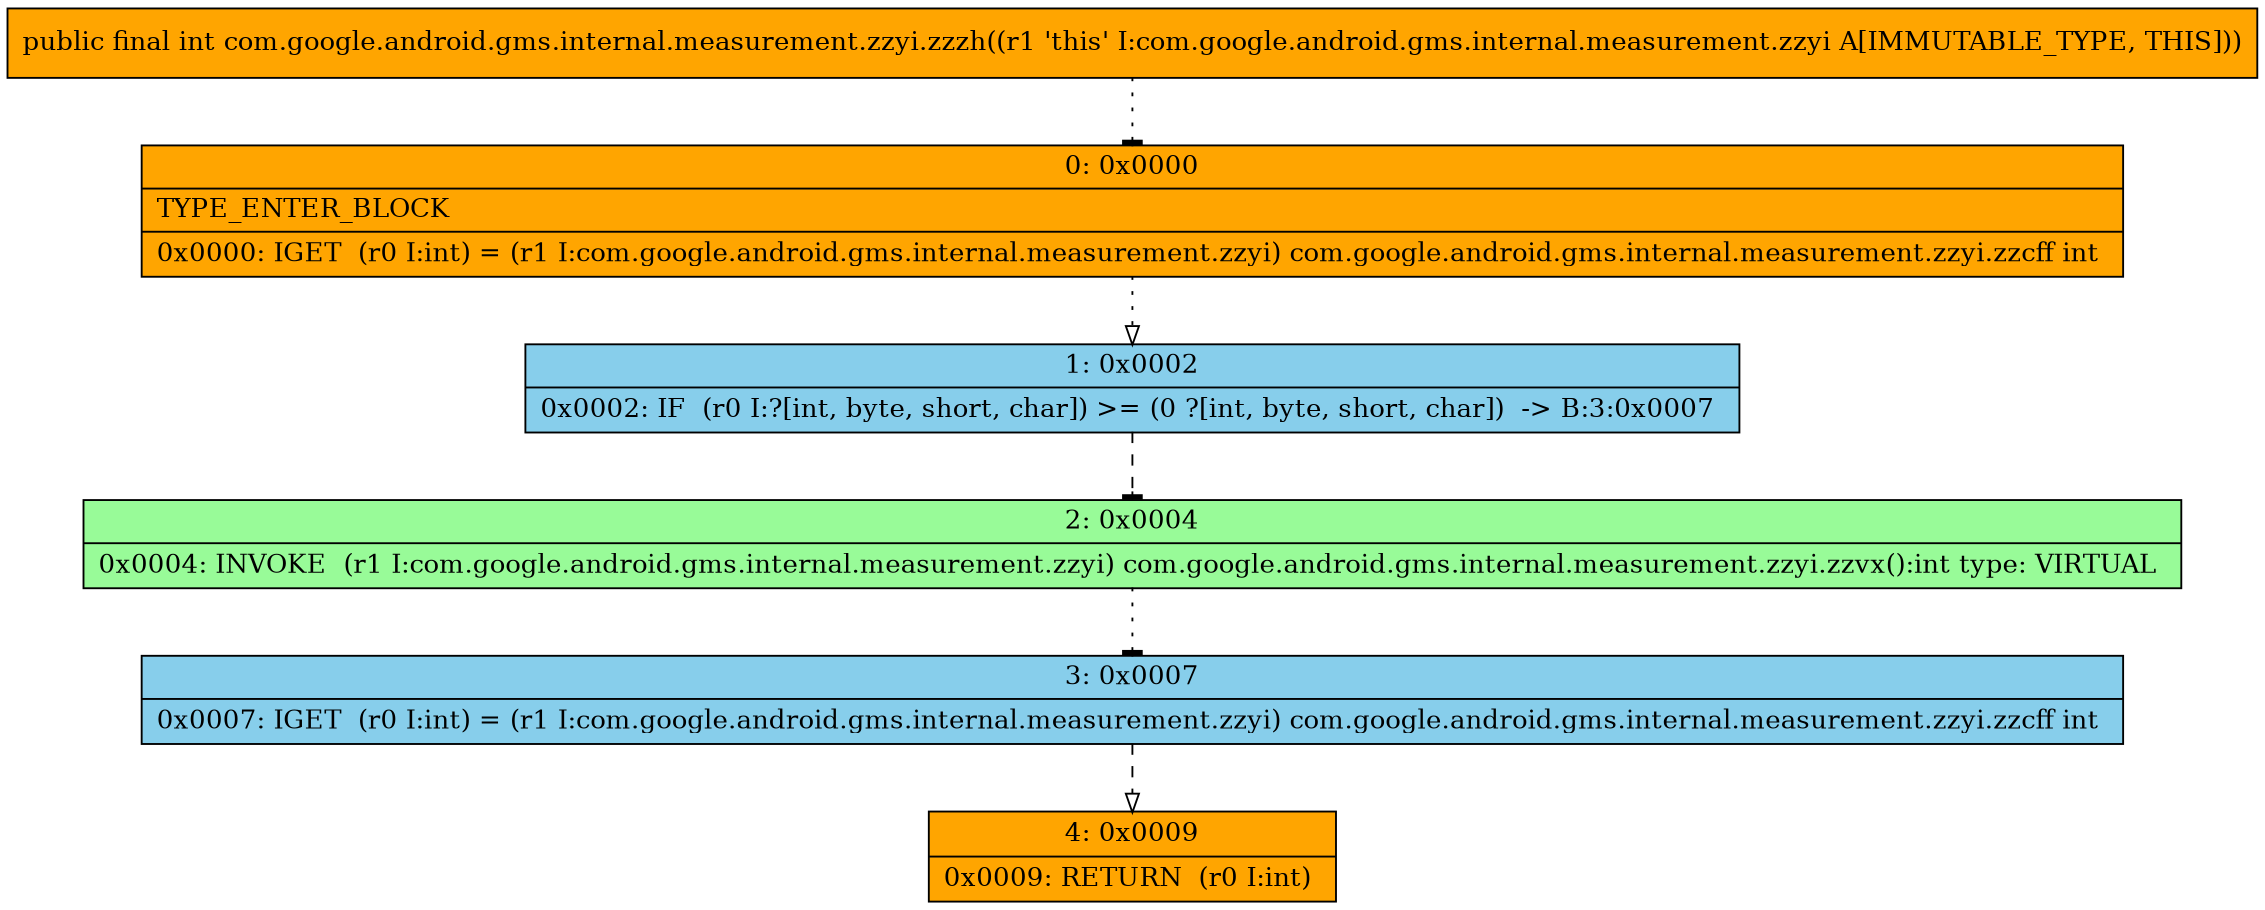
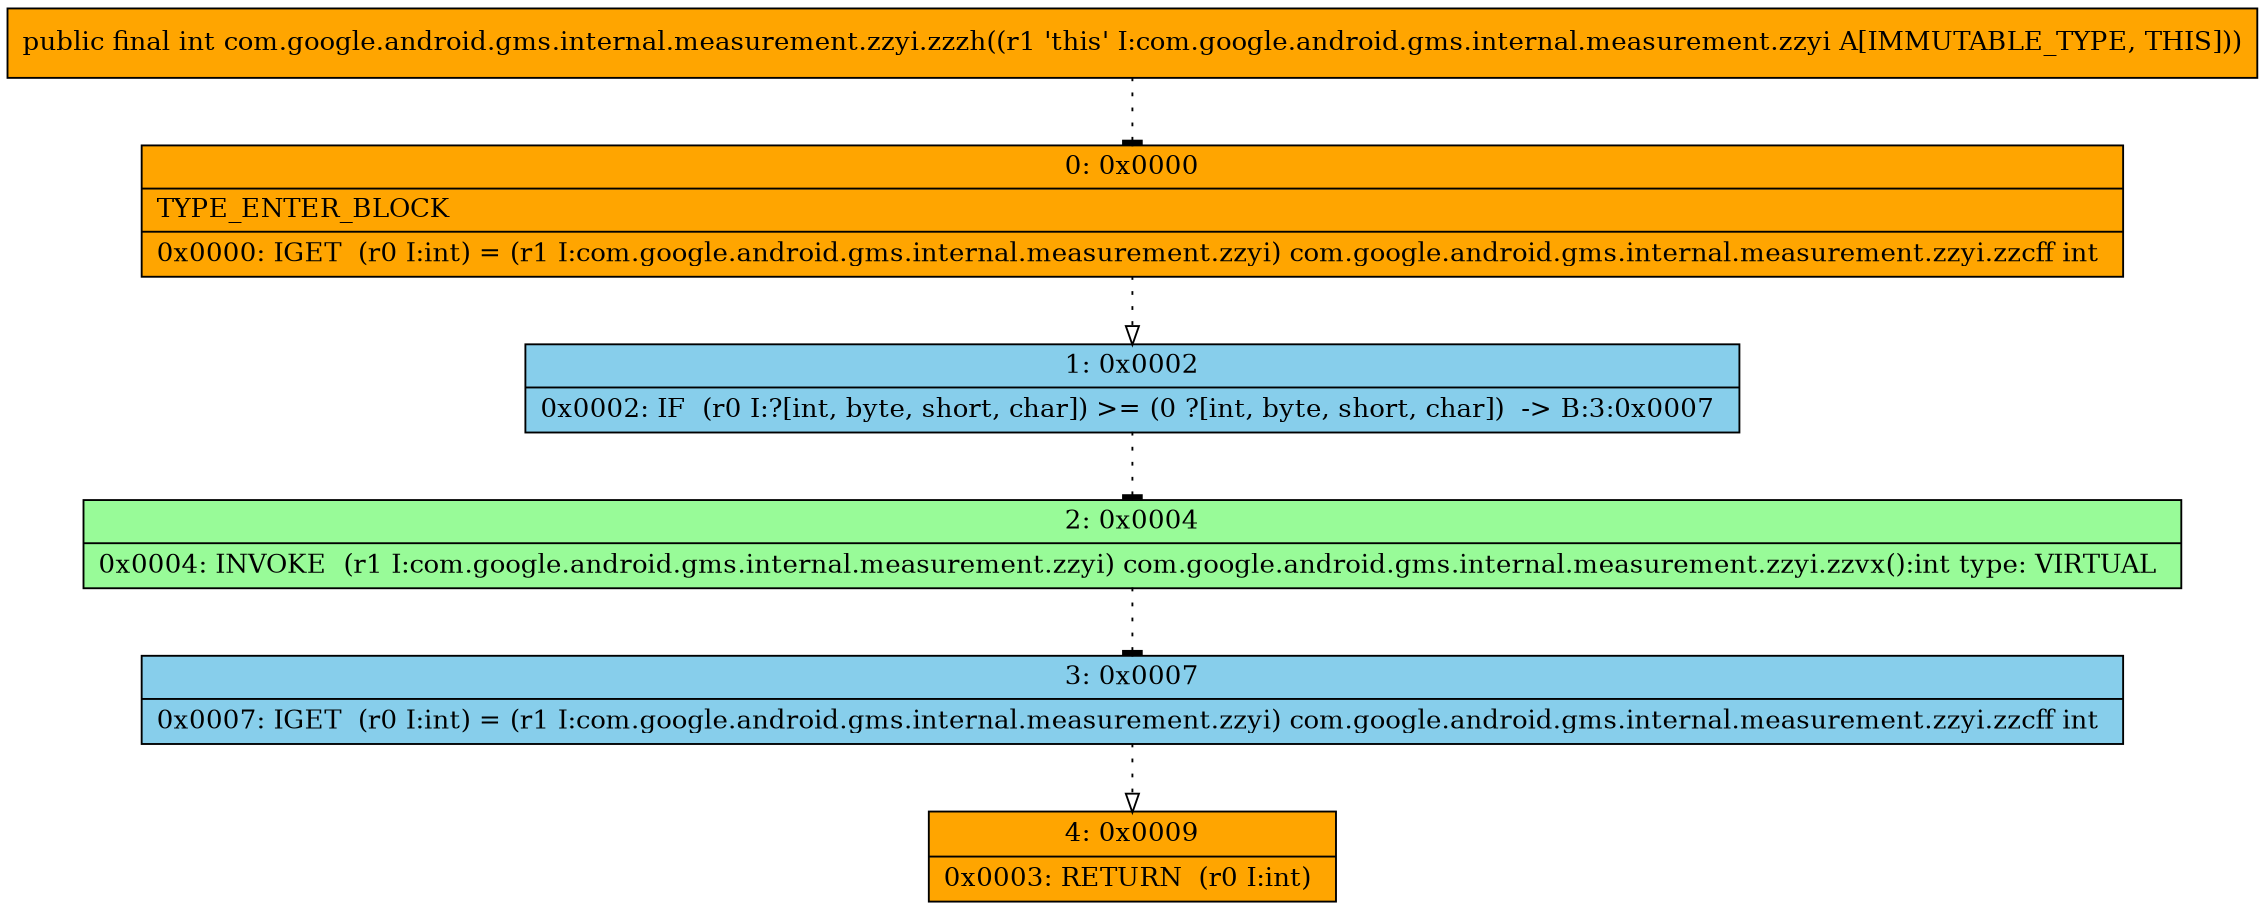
edge "1: 0x0002" -> "2: 0x0004": style dashed -> dotted
edge "3: 0x0007" -> "4: 0x0009": style dashed -> dotted
node "4: 0x0009": text "0x0009: RETURN  (r0 I:int)" -> "0x0003: RETURN  (r0 I:int)"
